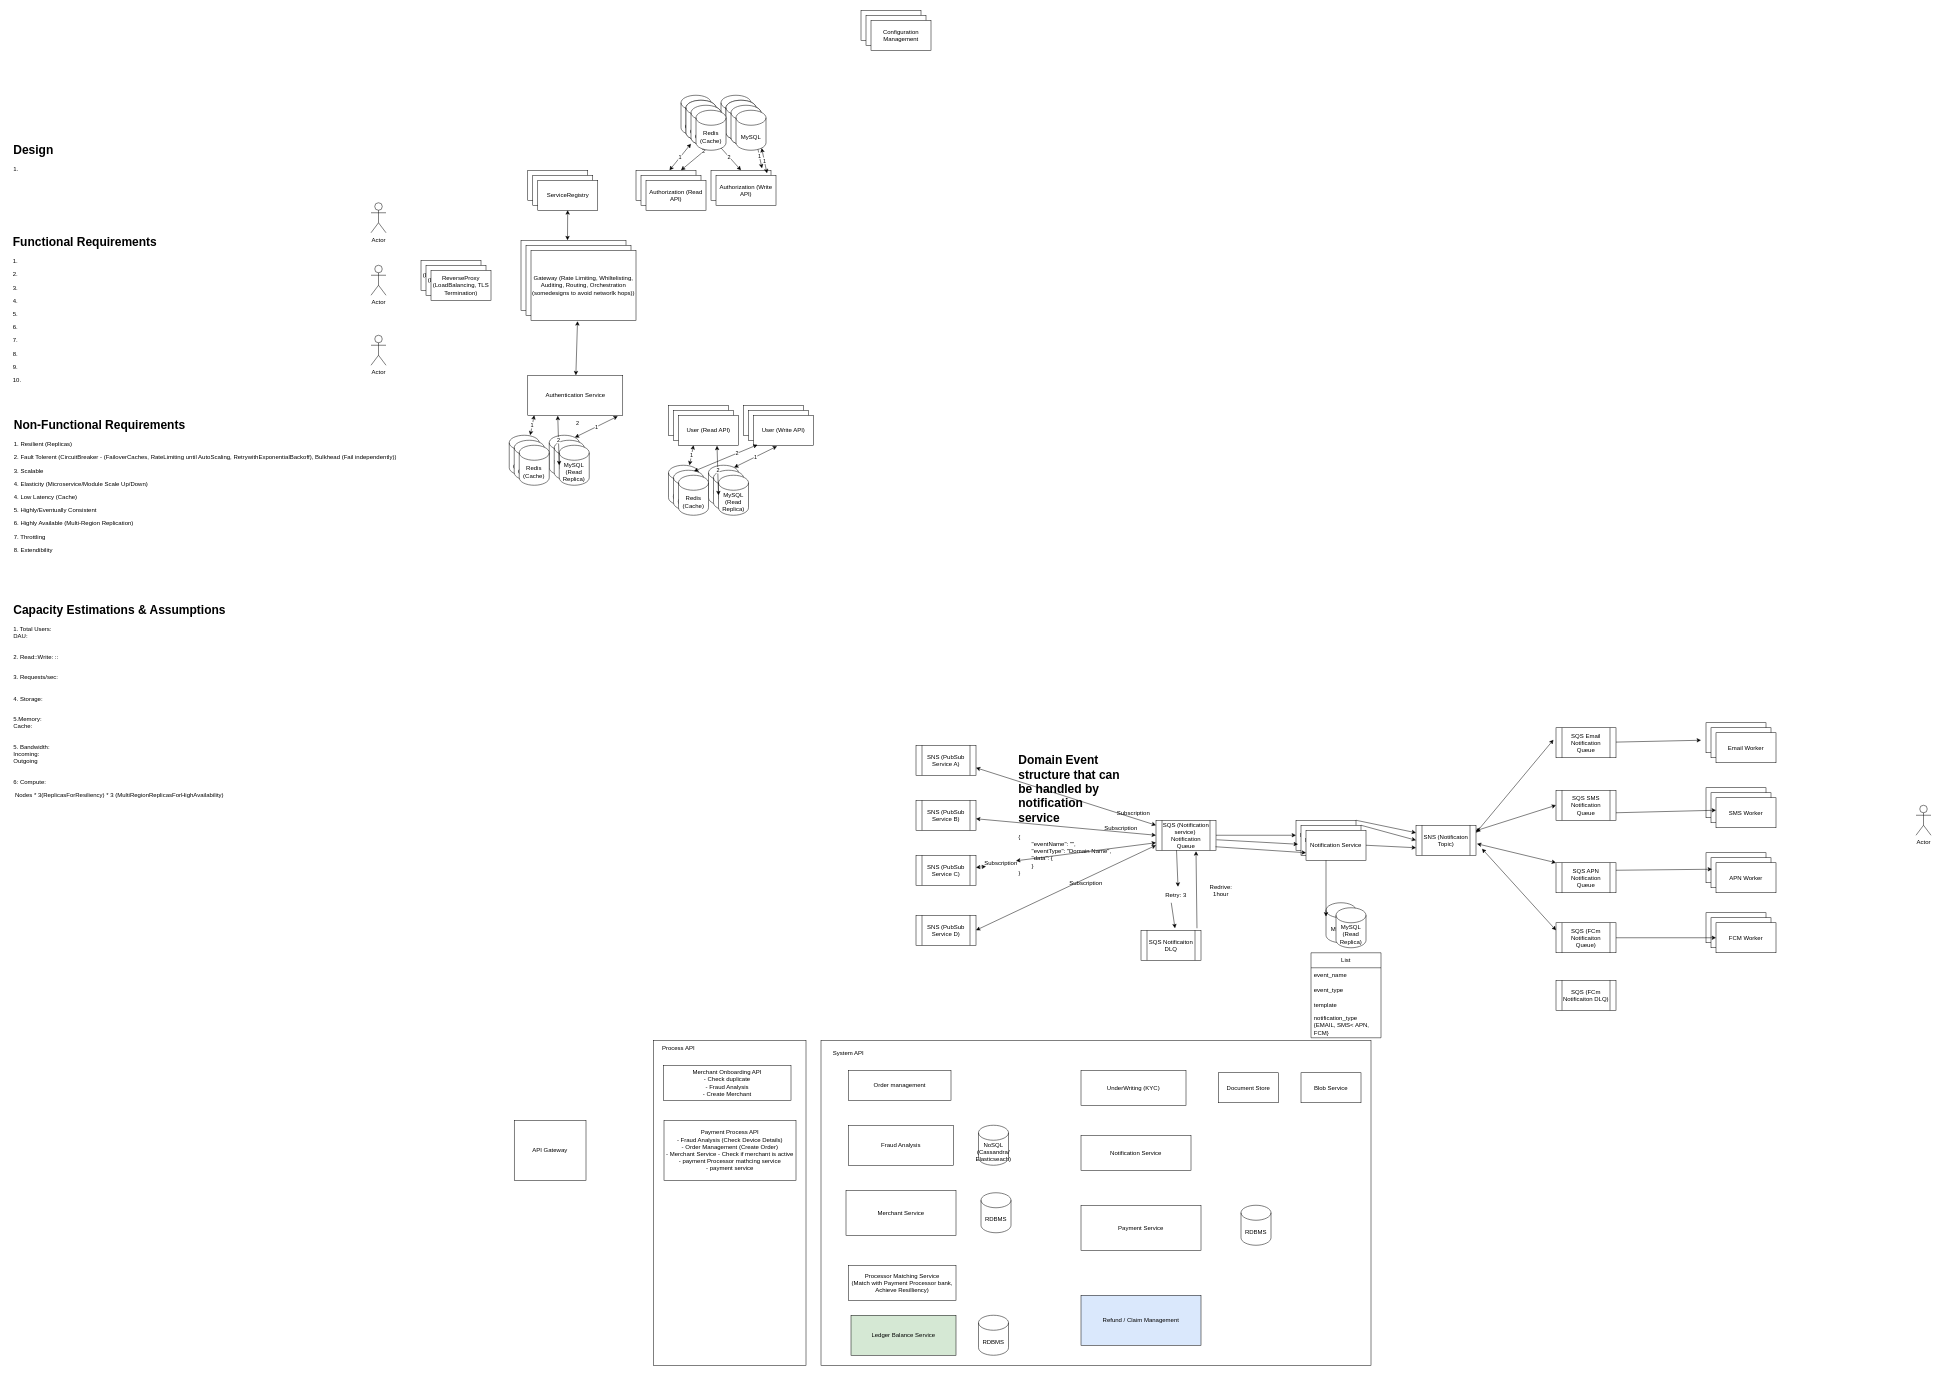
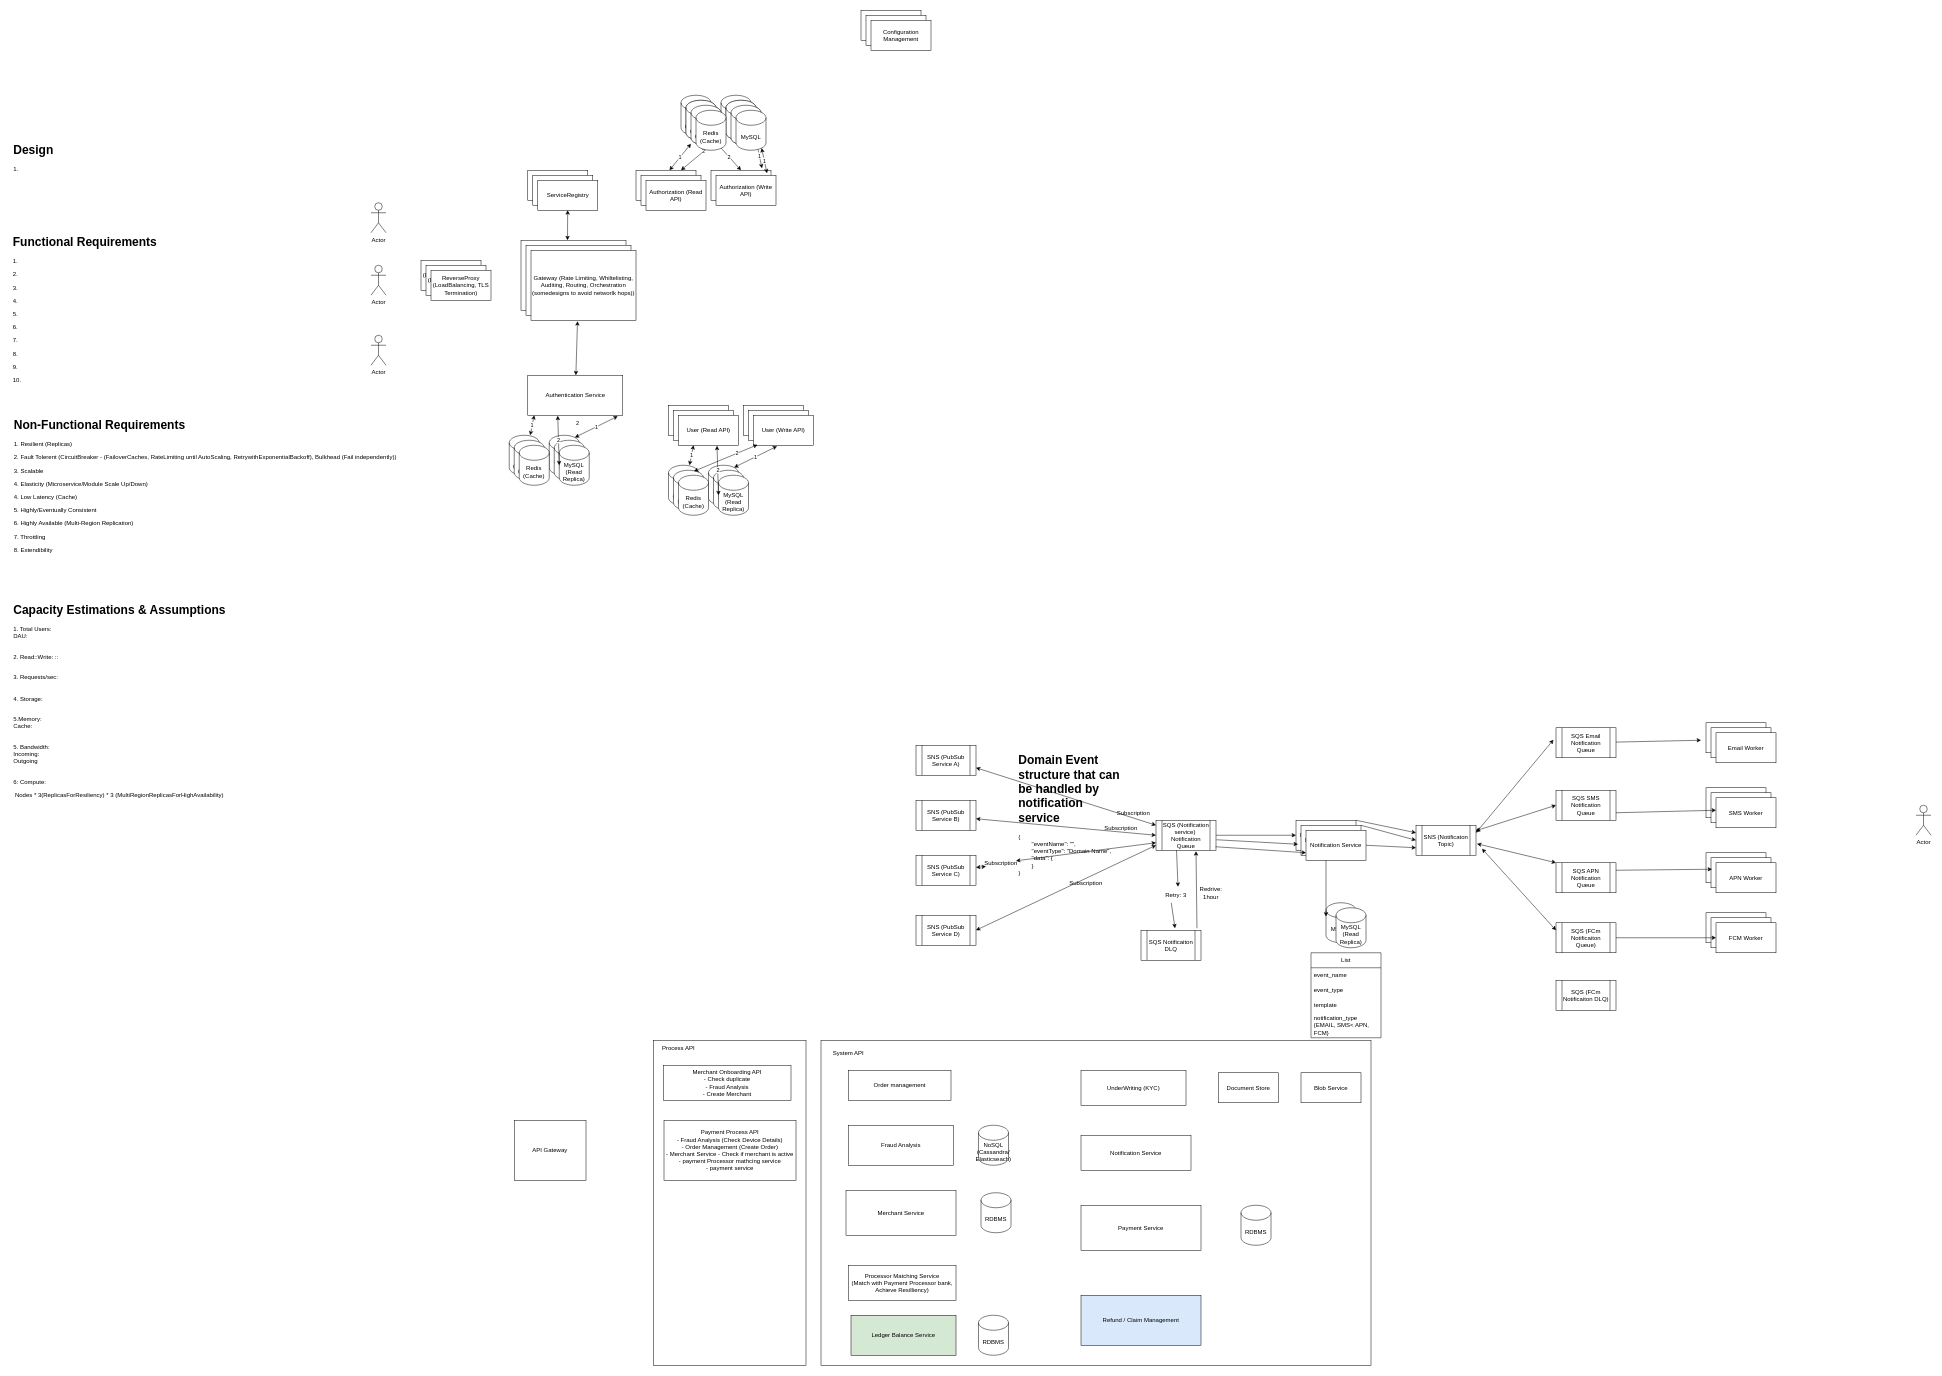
node "Redrive: 1hour": moved (1221, 890) -> (1211, 893)
